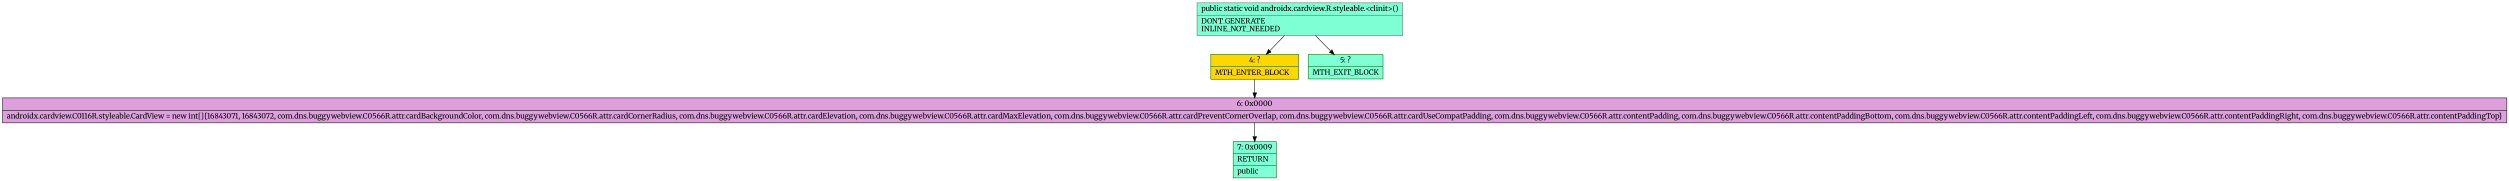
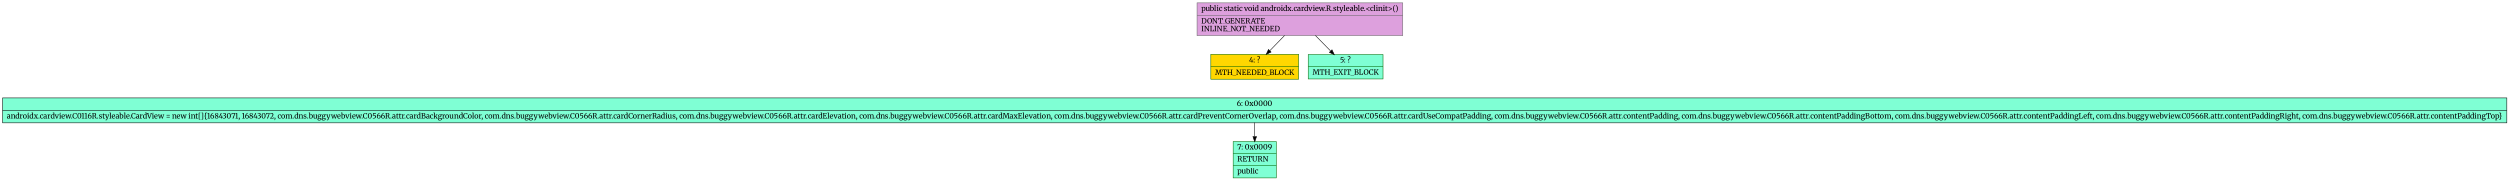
node "public static void androidx.cardview.R.styleable.<clinit>()": fillcolor aquamarine -> plum
node "4: ?": text "MTH_ENTER_BLOCK" -> "MTH_NEEDED_BLOCK"
edge "4: ?" -> "6: 0x0000": removed
node "6: 0x0000": fillcolor plum -> aquamarine
